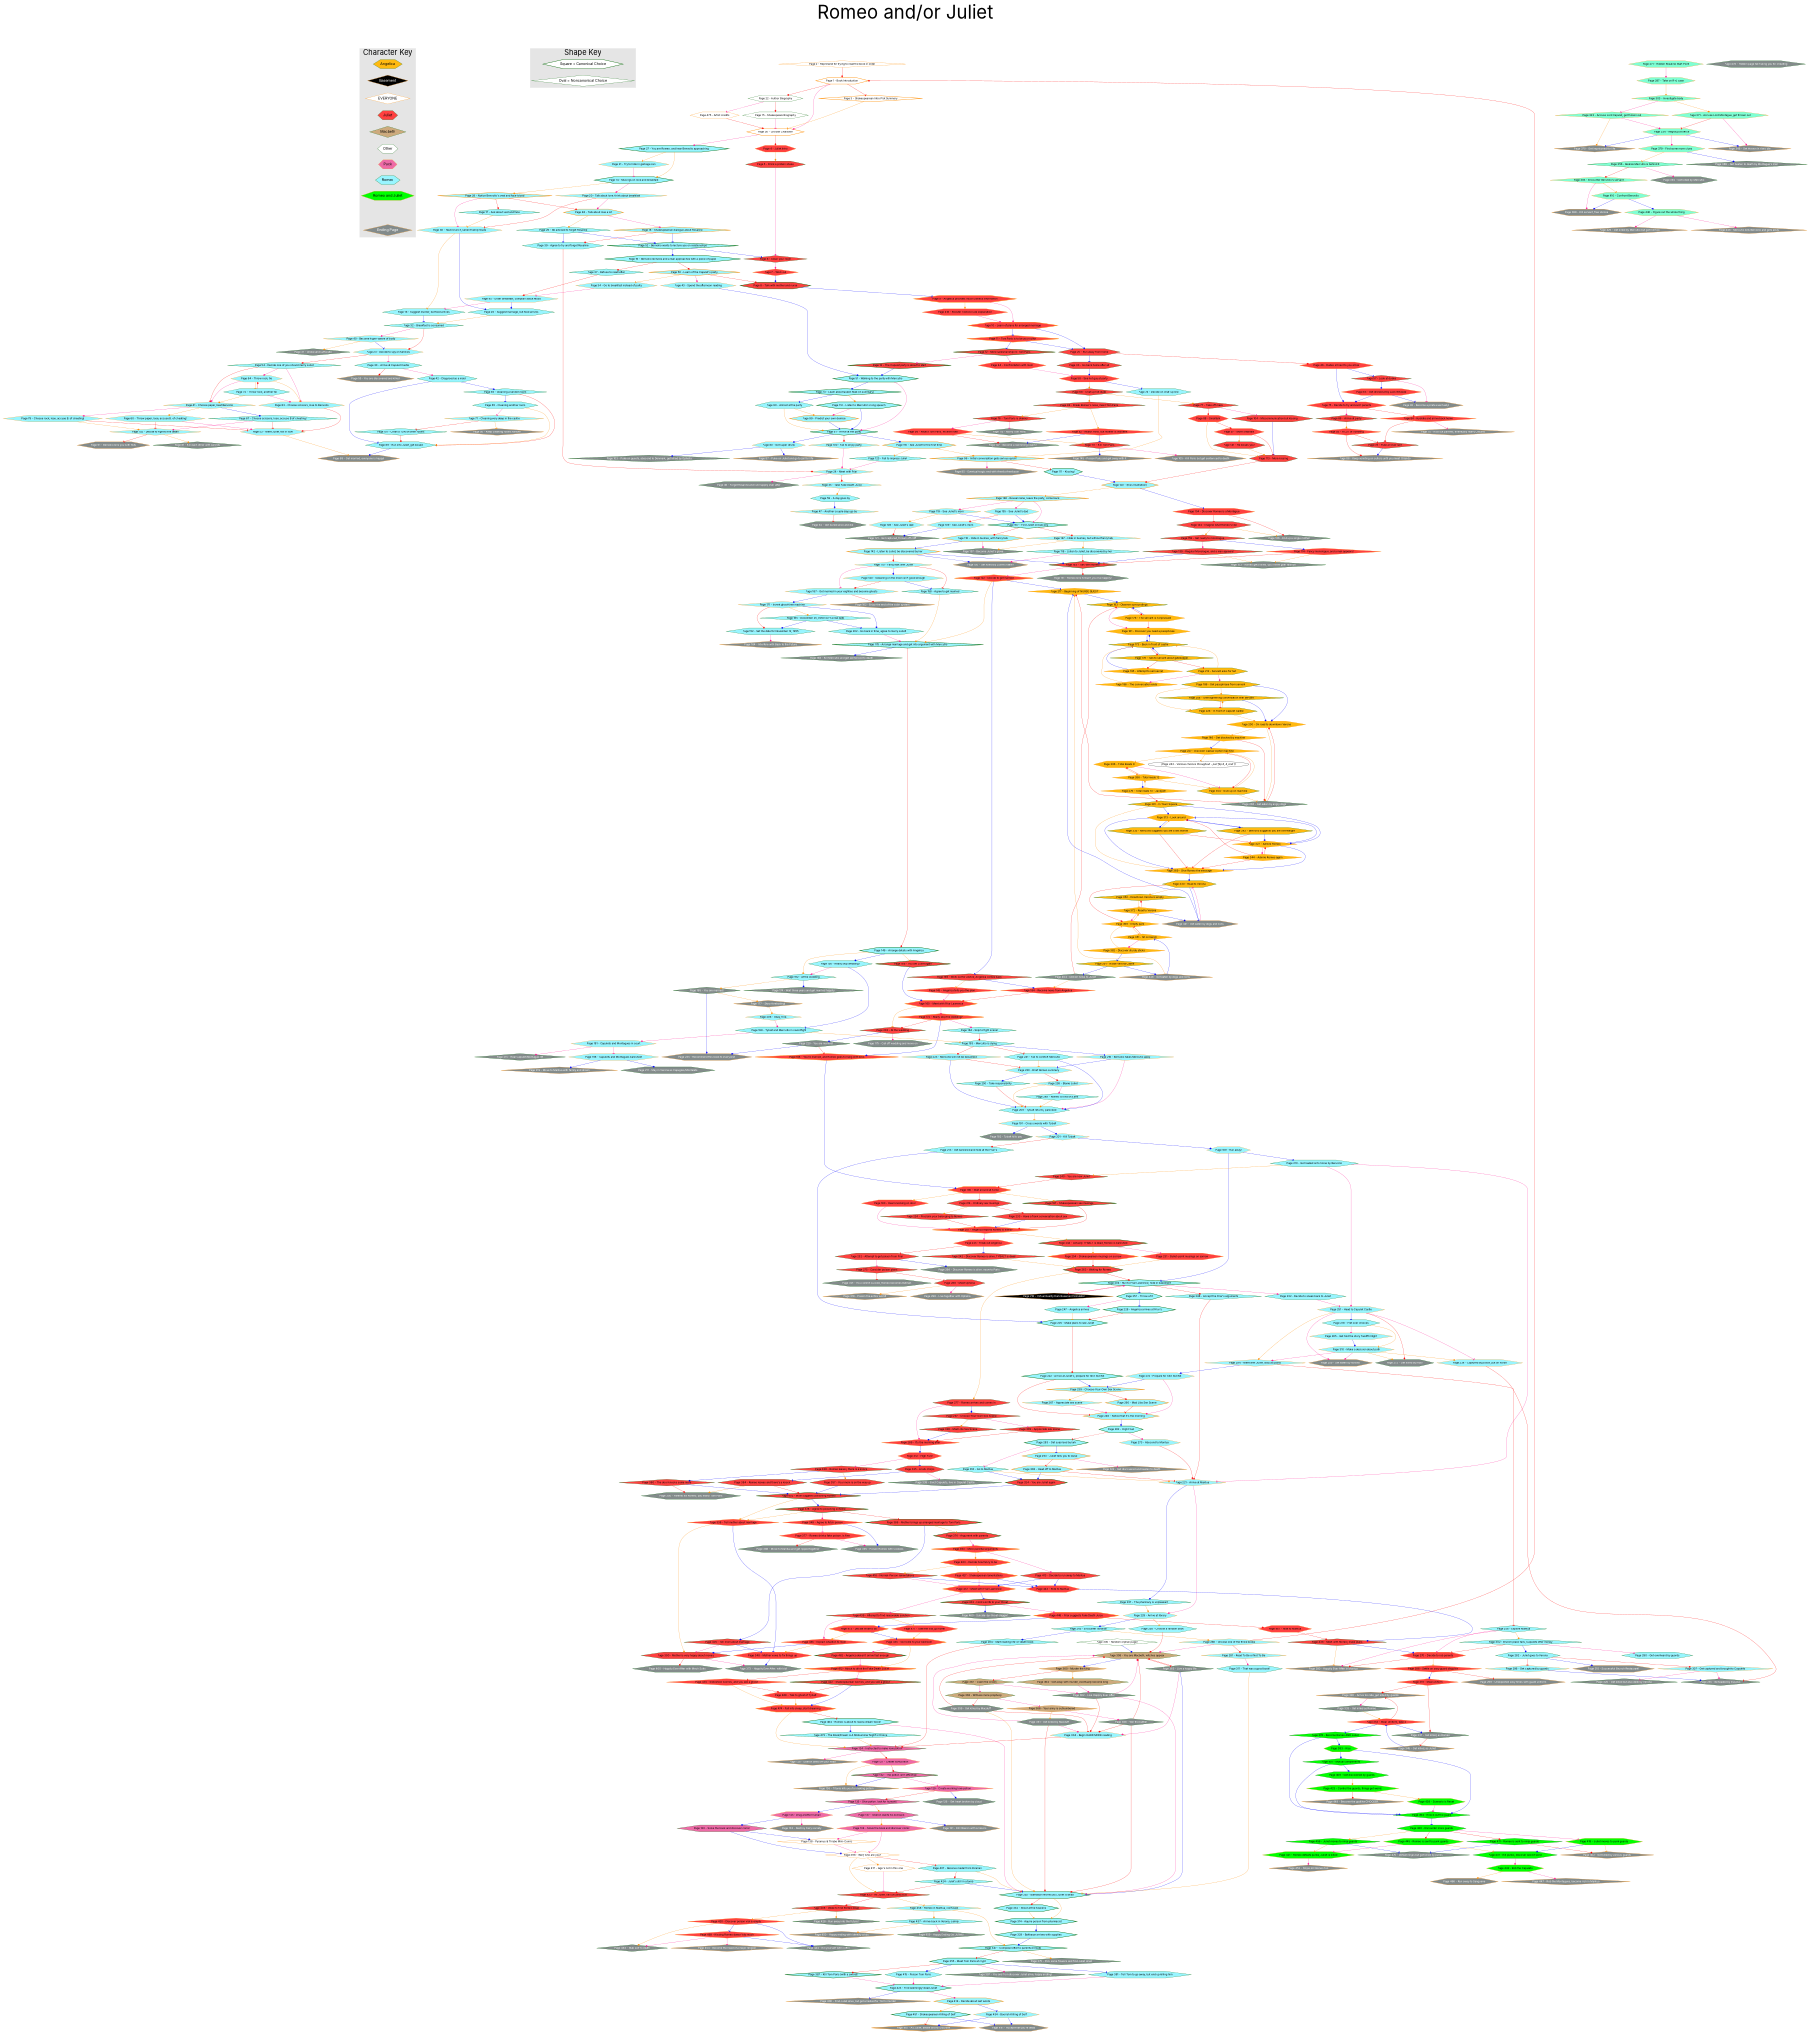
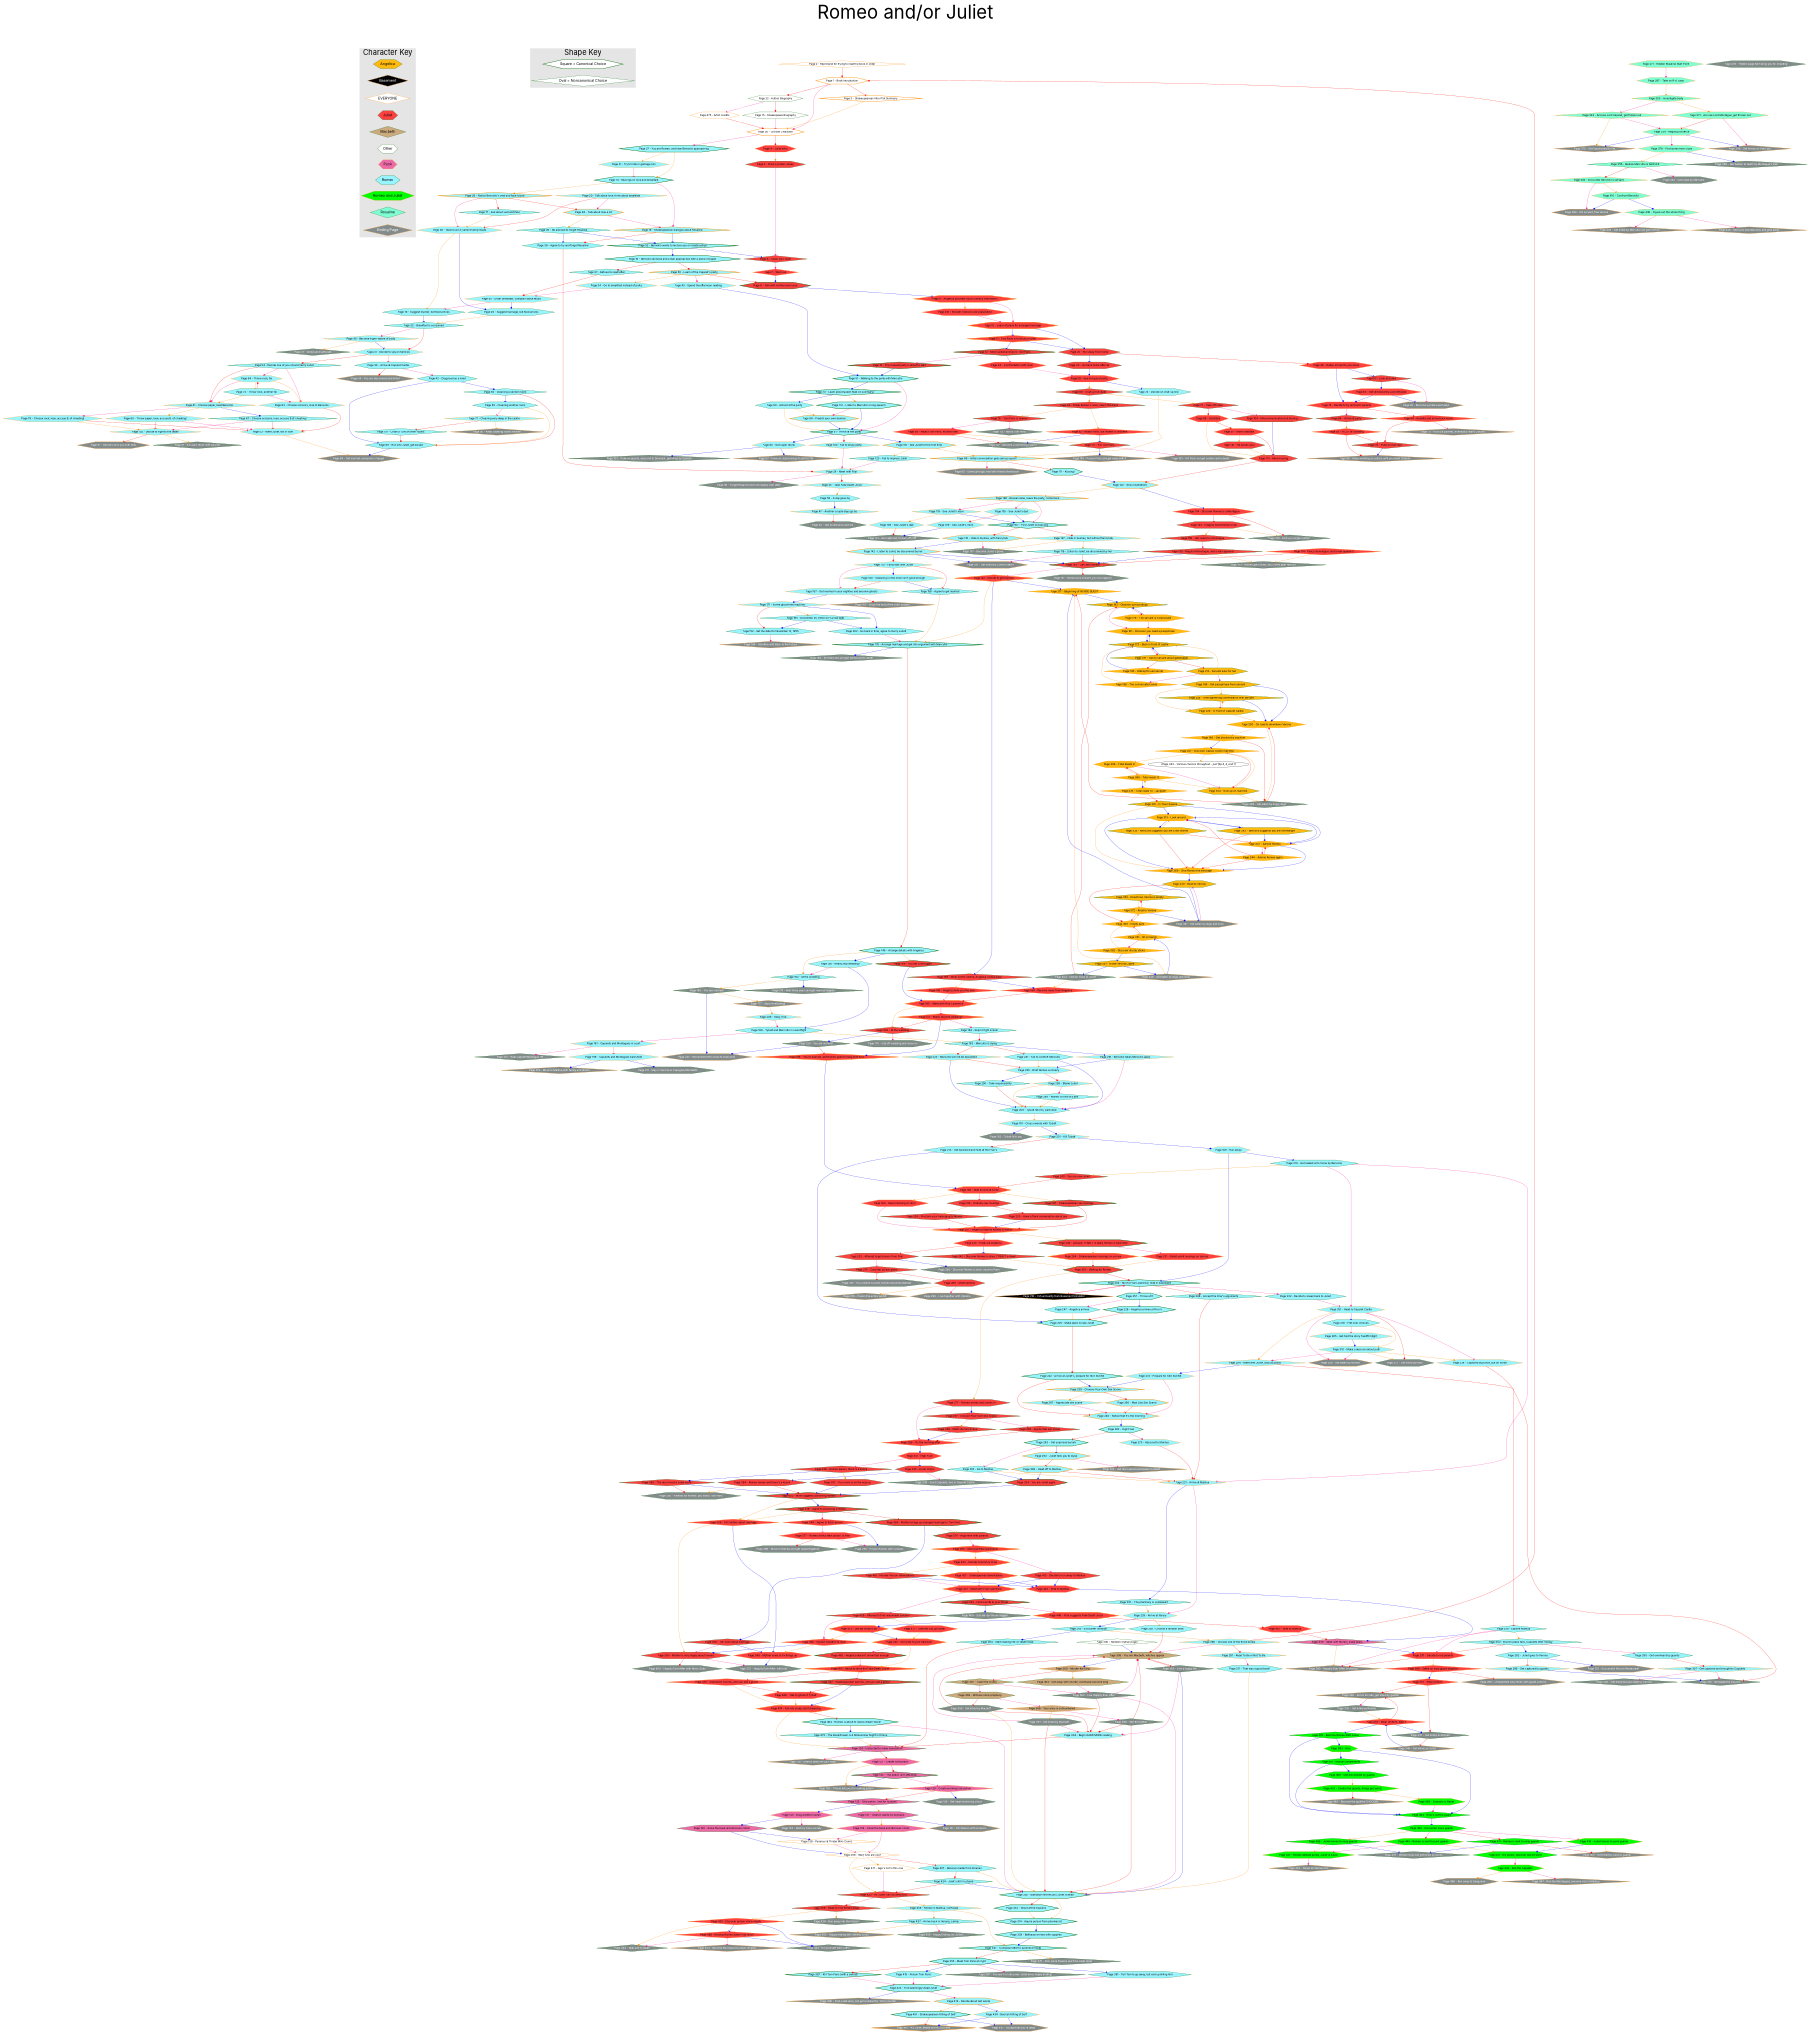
edge "Page 14 - Musings on love and breakfast" -> "Page 20 - Talk about love, think about breakfast": now "Page 14 - Musings on love and breakfast" -> "Page 18 - Shakespearean dialogue about Rosaline"
node "Rosaline": added
edge "Page 159 - Get ready to monologue" -> "Page 114 - Fancy monologue, and a man appears!": removed
node "Page 436 - Meet with Romeo, make plans": fillcolor brown1 -> hotpink2
edge "Page 282 - Juliet goes to Verona" -> "Page 307 - Get captured and brought to Capulets": now "Page 290 - Get overheard by guards" -> "Page 307 - Get captured and brought to Capulets"
